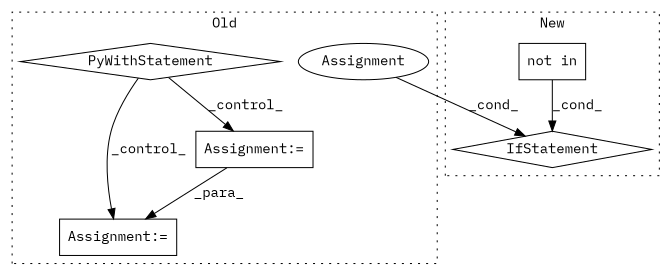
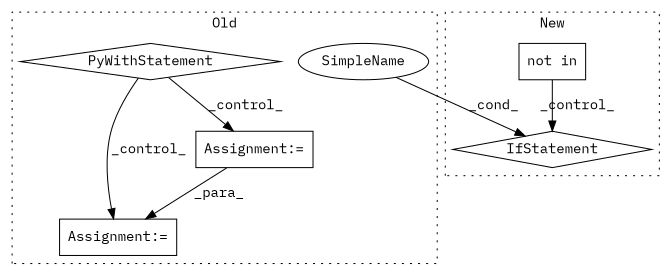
node "Assignment": label "Assignment" -> "SimpleName"
edge "not in" -> "IfStatement": label "_cond_" -> "_control_"
